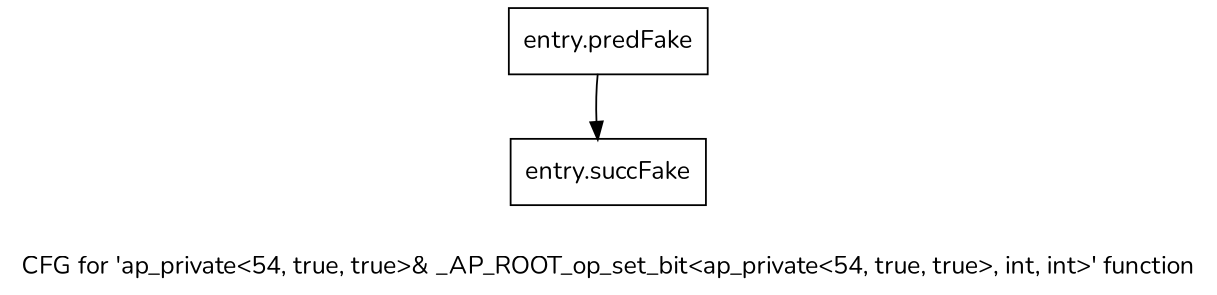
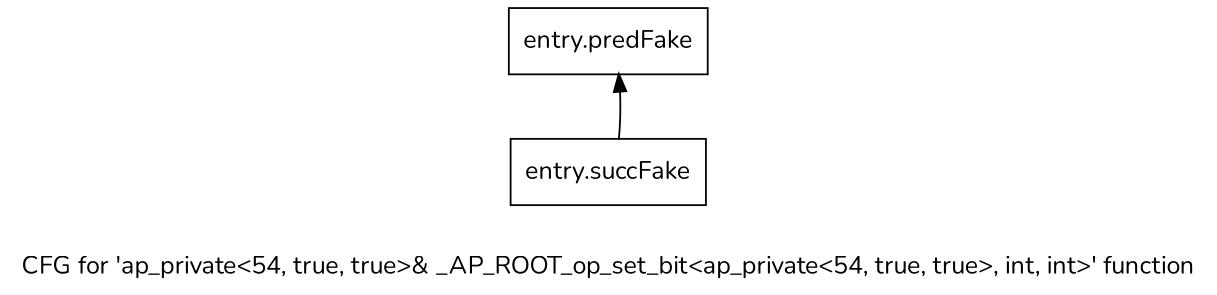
edge "entry.predFake" -> "entry.succFake": reversed
